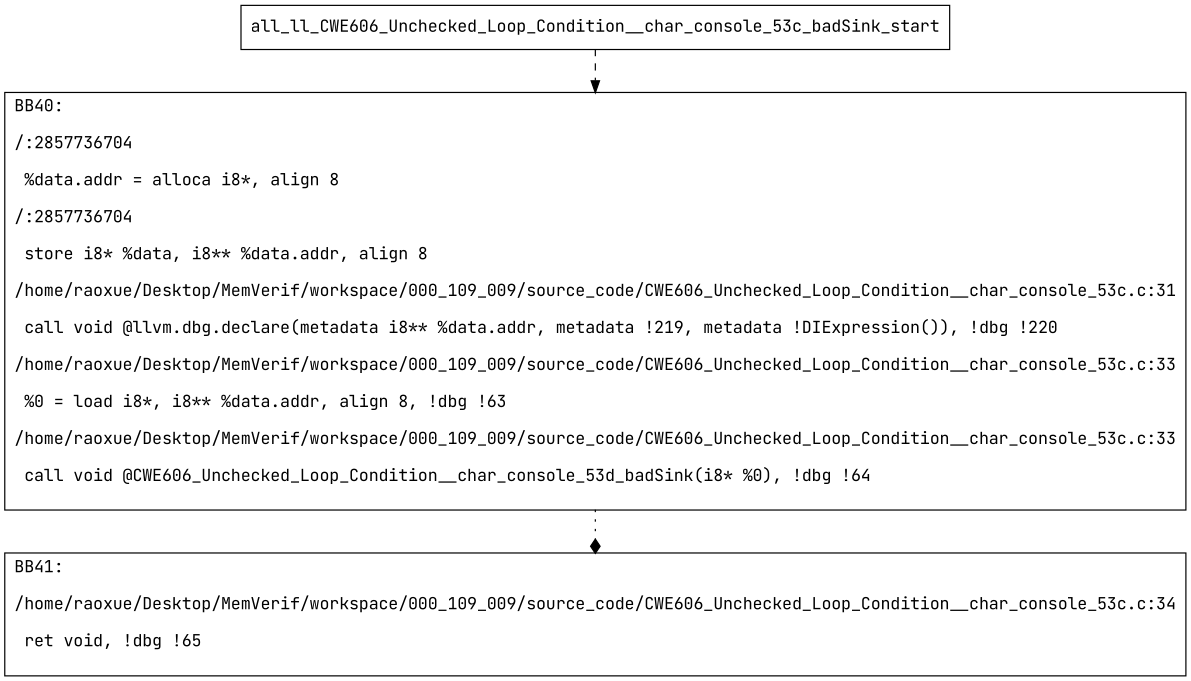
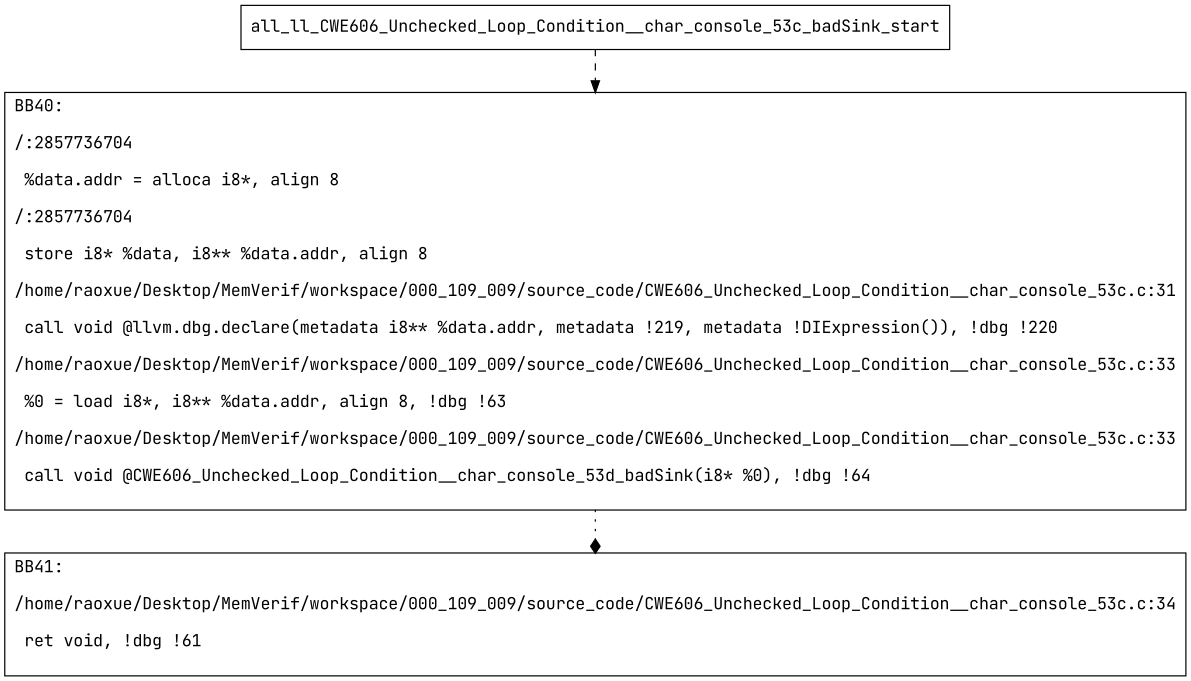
node "BB41:": text "ret void, !dbg !65" -> "ret void, !dbg !61"
